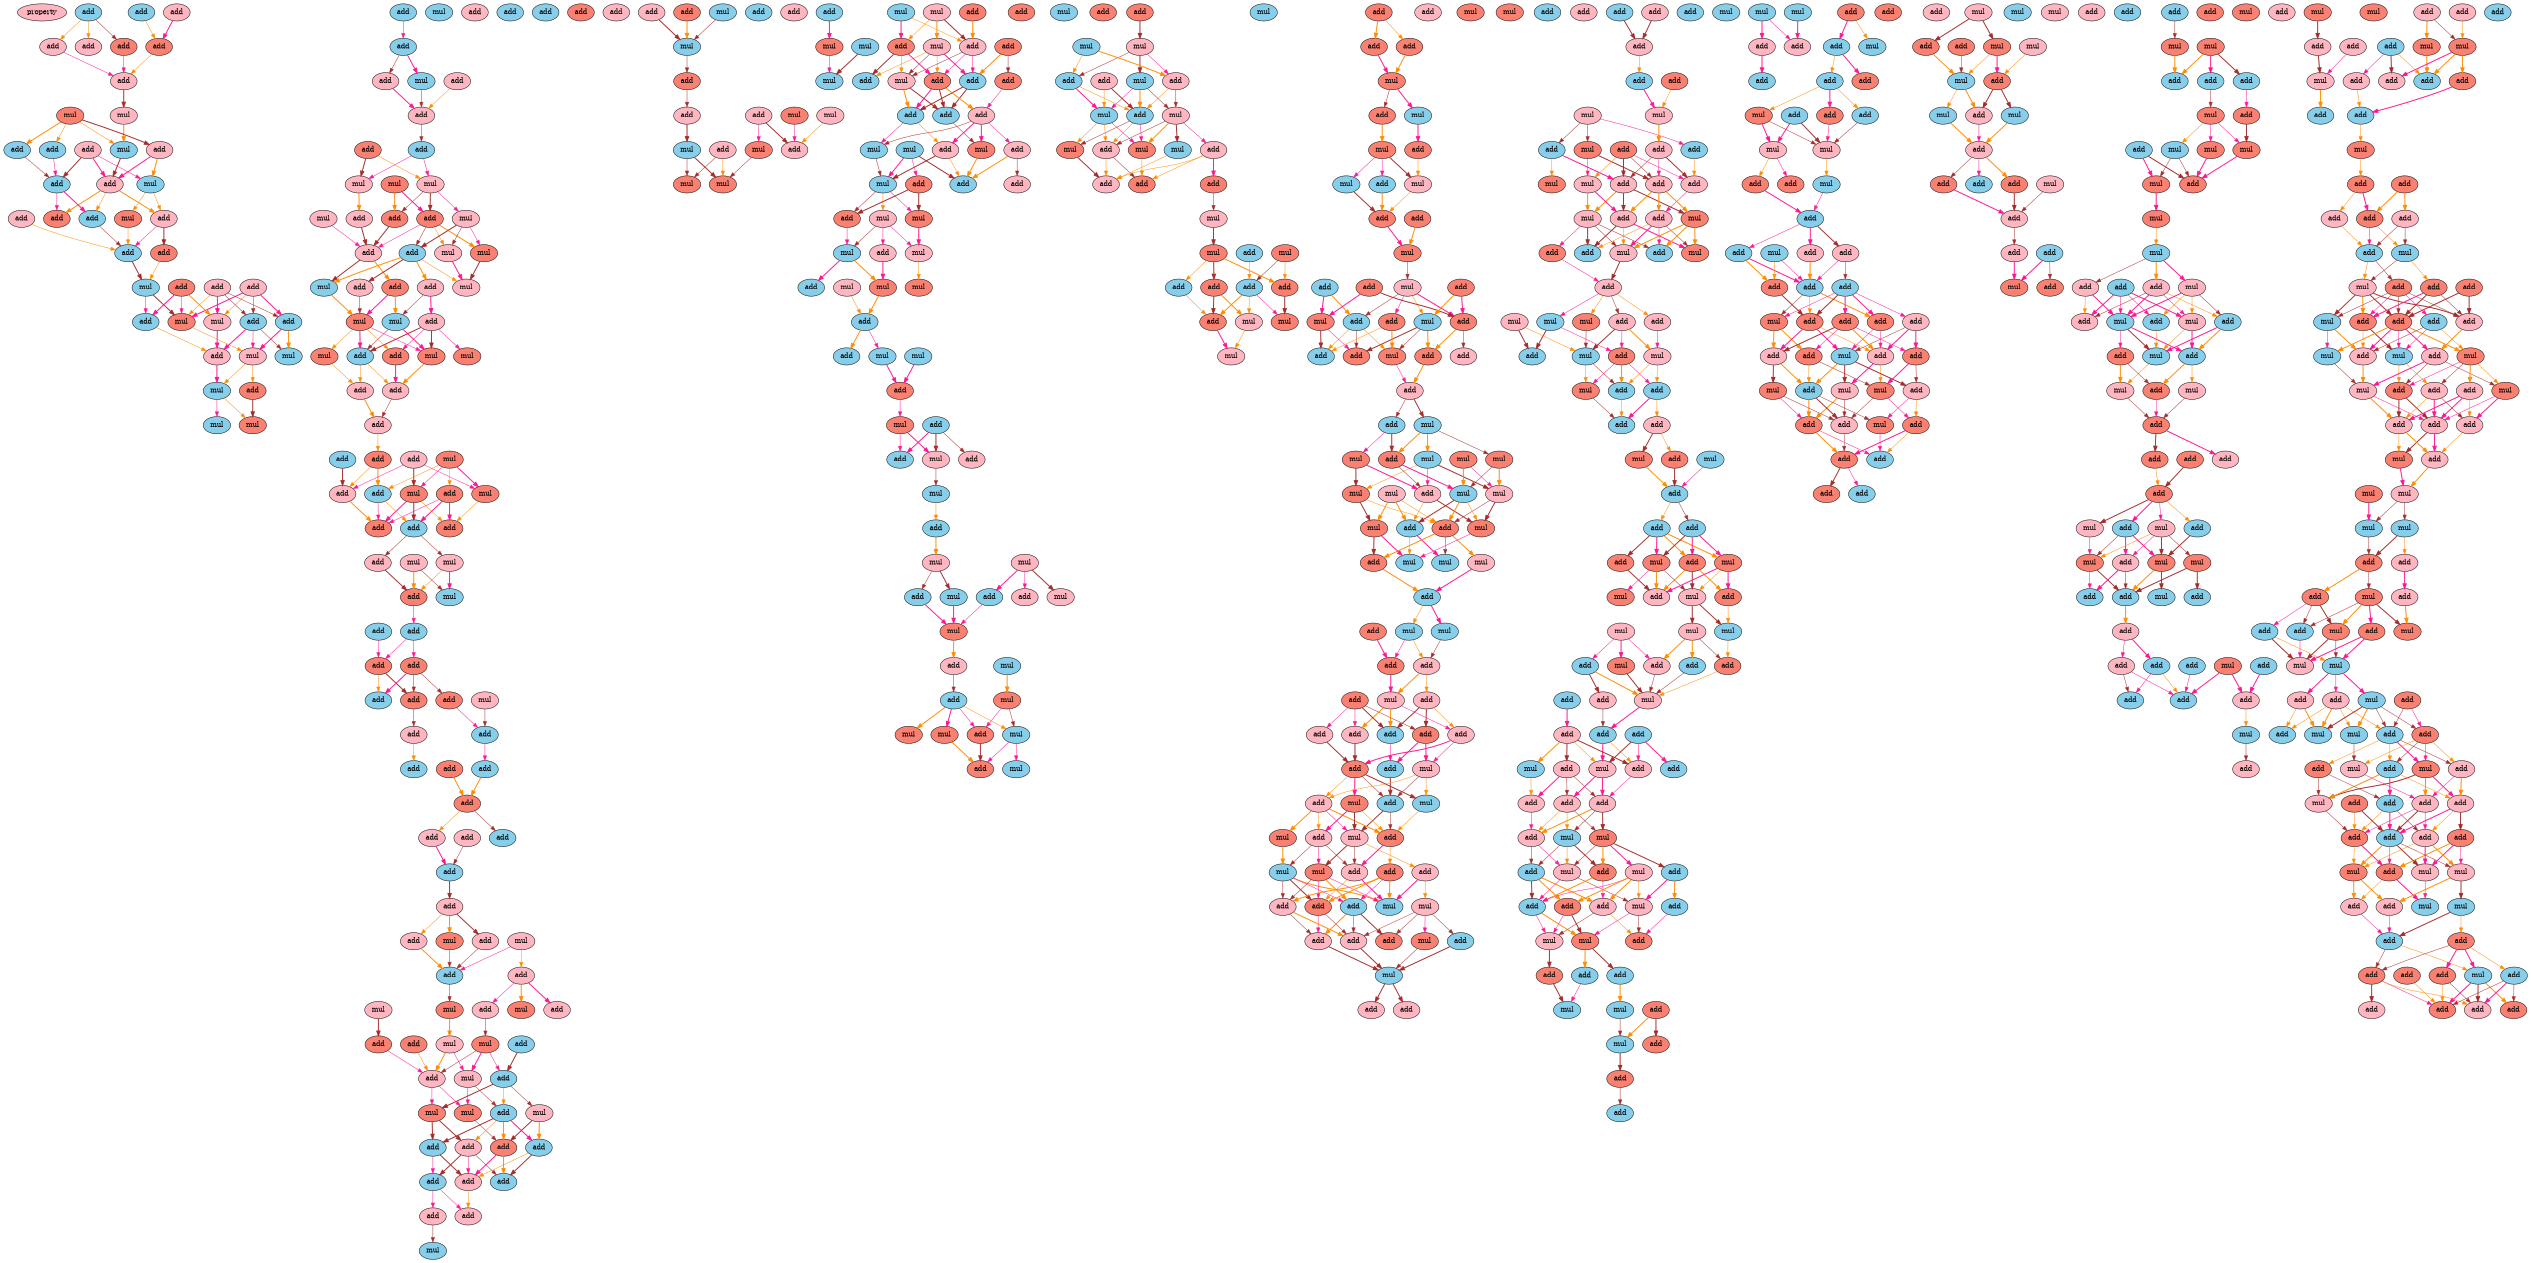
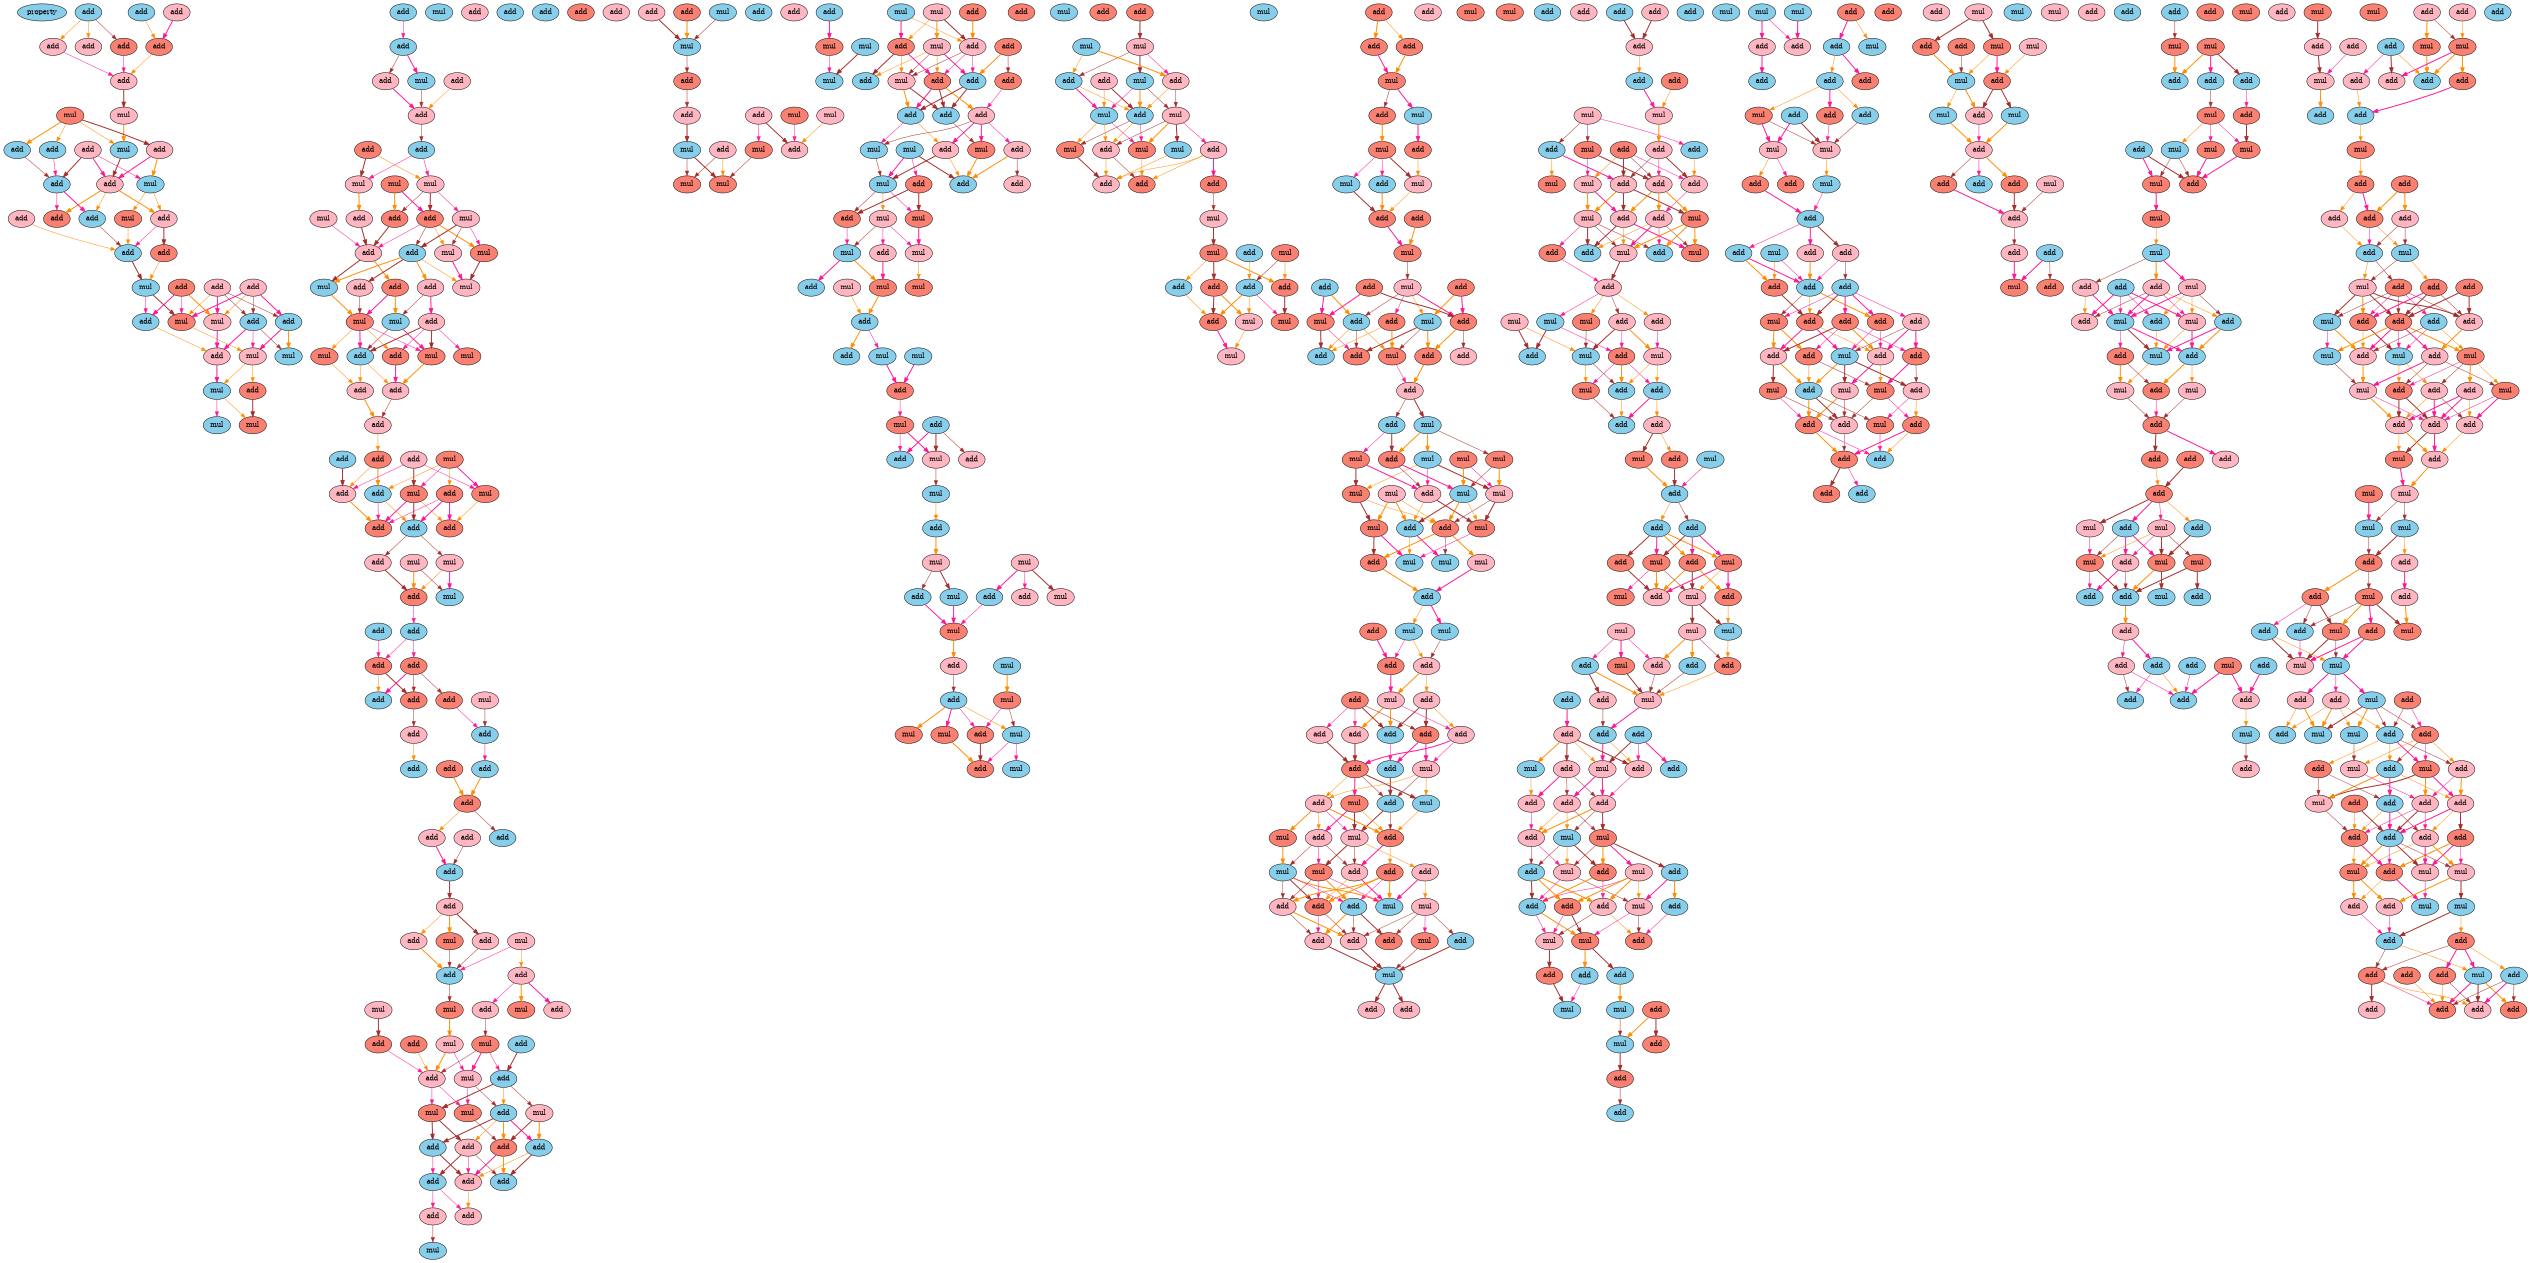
node "property": fillcolor lightpink -> skyblue
